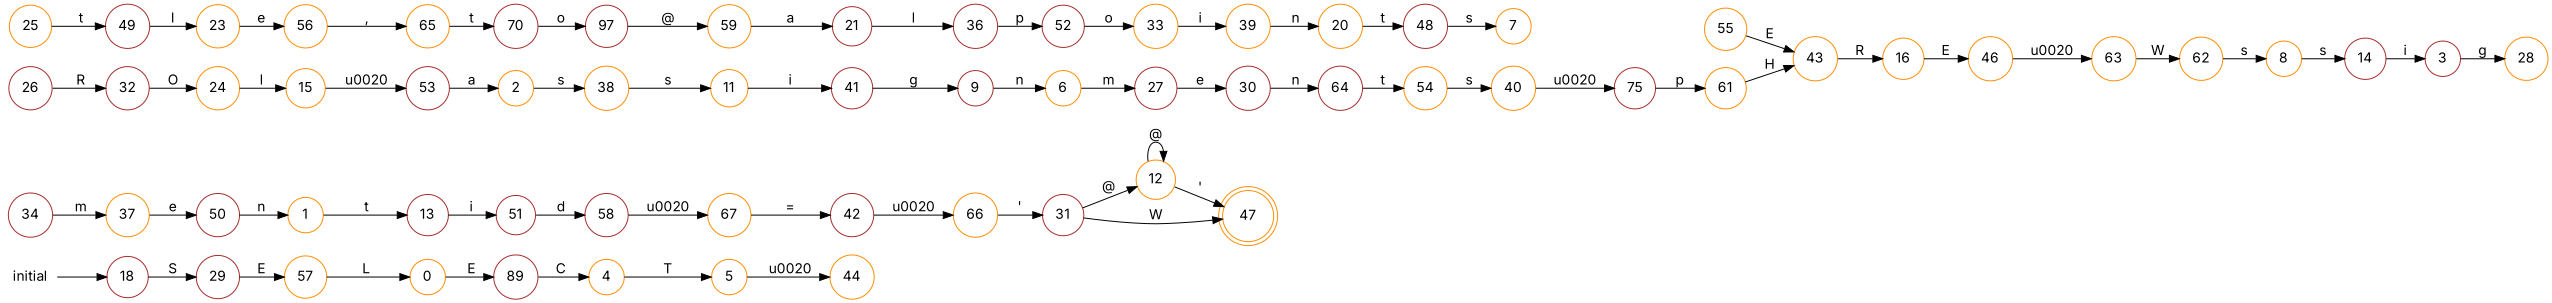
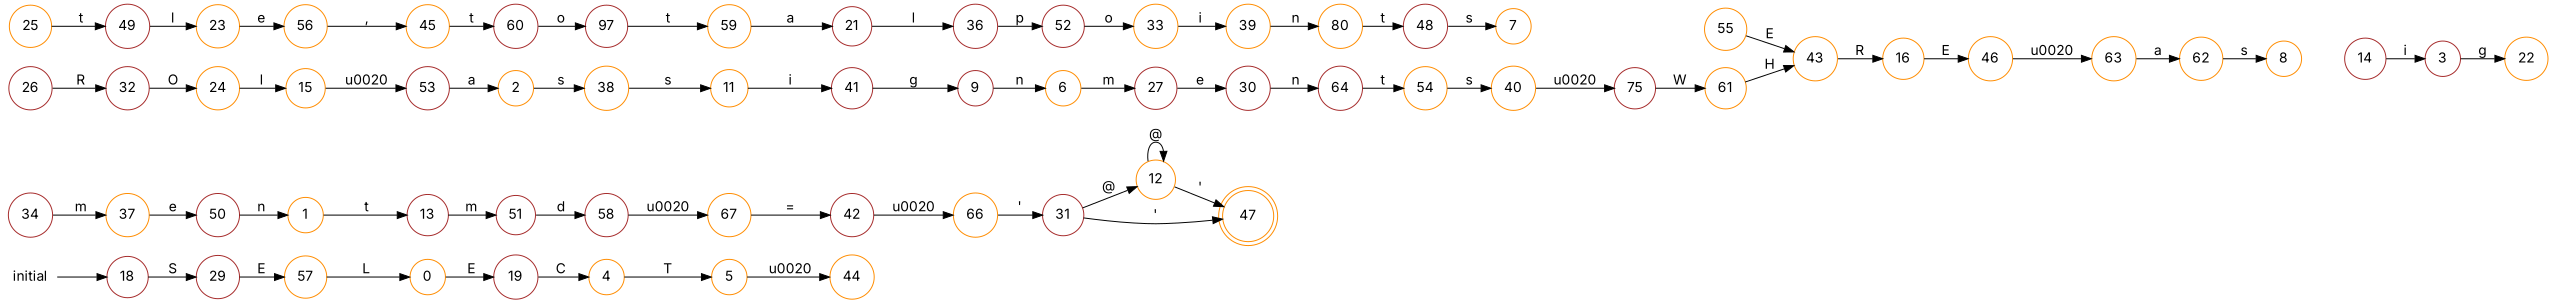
edge "97" -> "59": label "@" -> "t"
node "65": label "65" -> "45"
node "70": label "70" -> "60"
node "20": label "20" -> "80"
edge "63" -> "62": label "W" -> "a"
edge "8" -> "14": removed, label "s"
node "28": label "28" -> "22"
edge "75" -> "61": label "p" -> "W"
edge "13" -> "51": label "i" -> "m"
edge "31" -> "47": label "W" -> "'"
node "89": label "89" -> "19"
